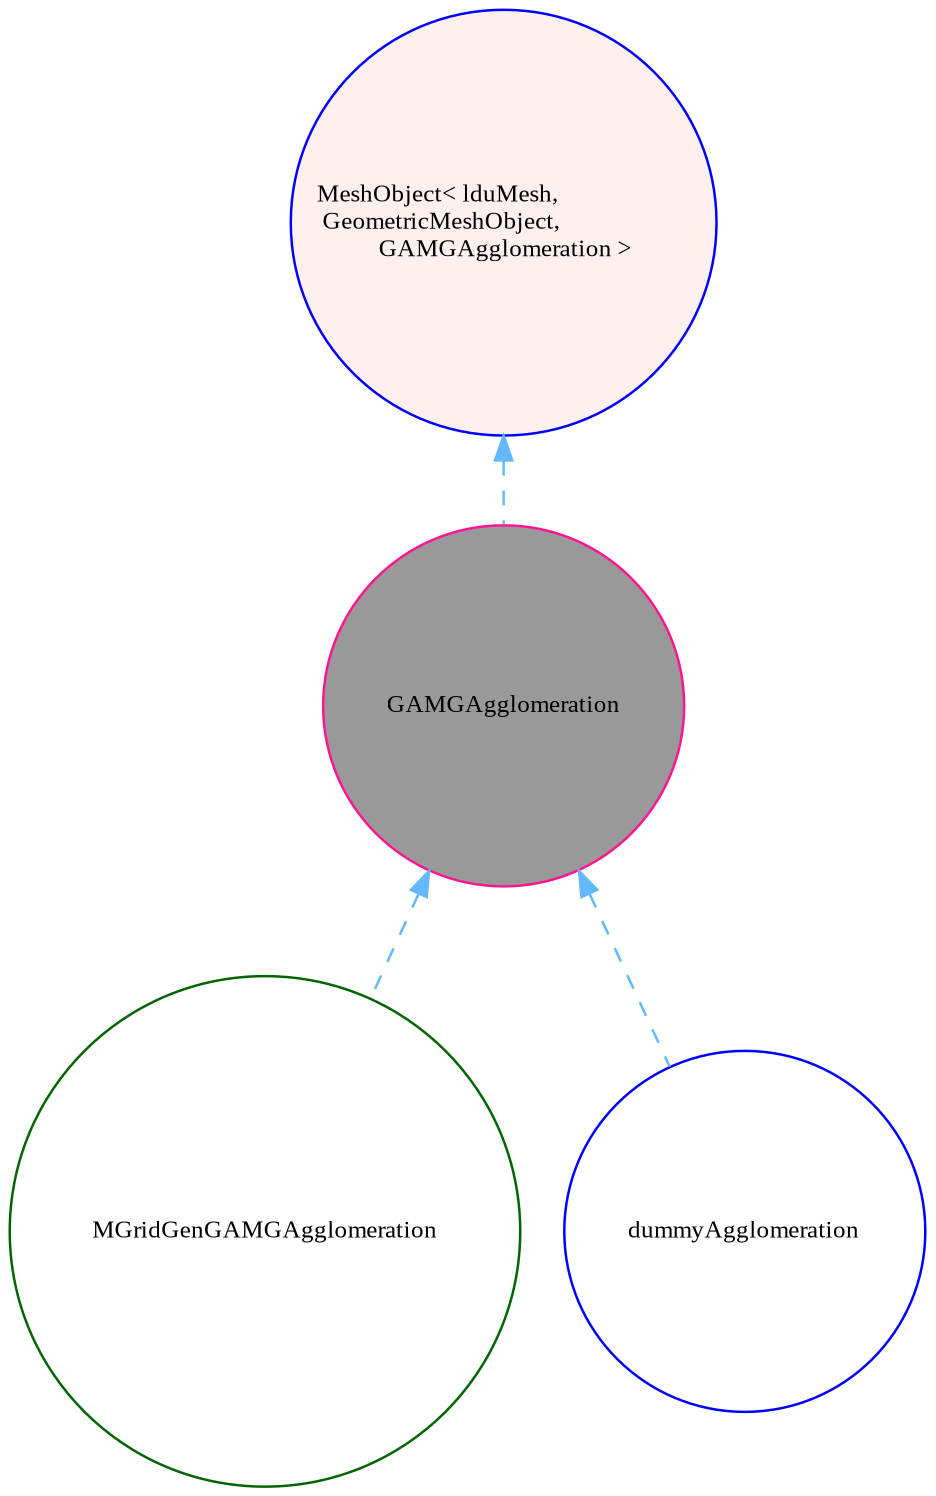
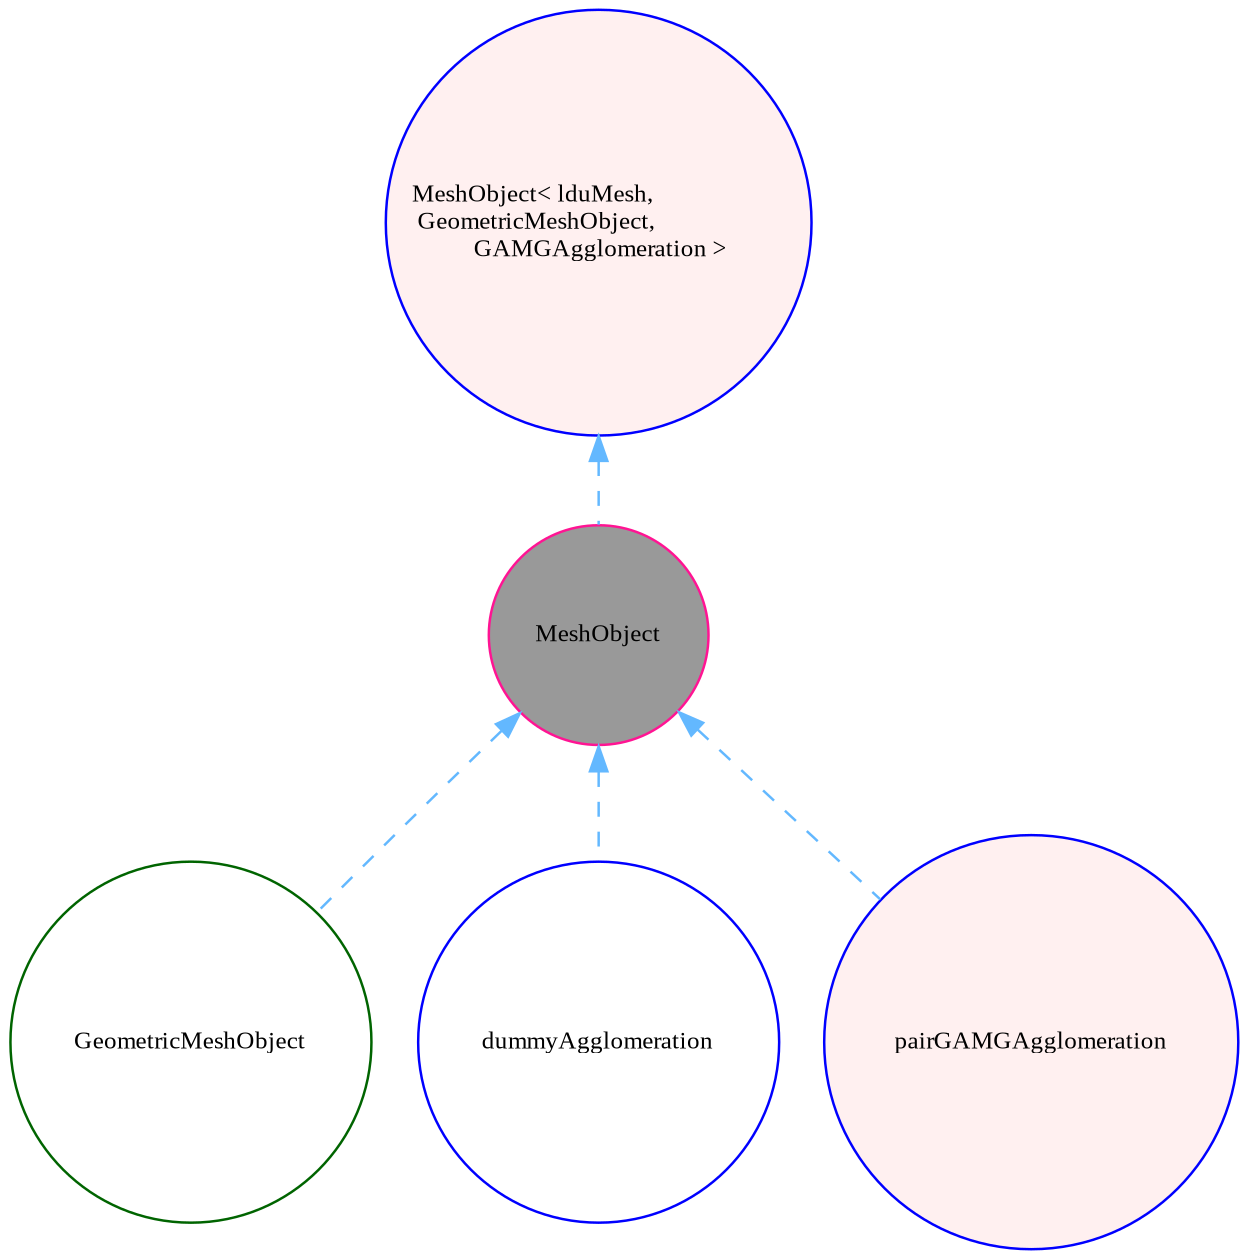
node "GAMGAgglomeration": label "GAMGAgglomeration" -> "MeshObject"
node "pairGAMGAgglomeration": added
node "MGridGenGAMGAgglomeration": label "MGridGenGAMGAgglomeration" -> "GeometricMeshObject"
